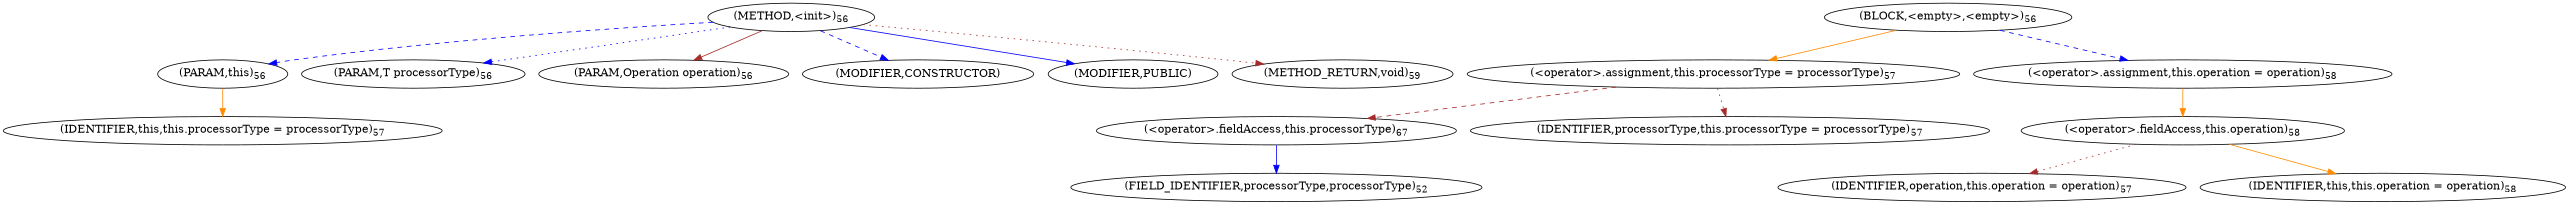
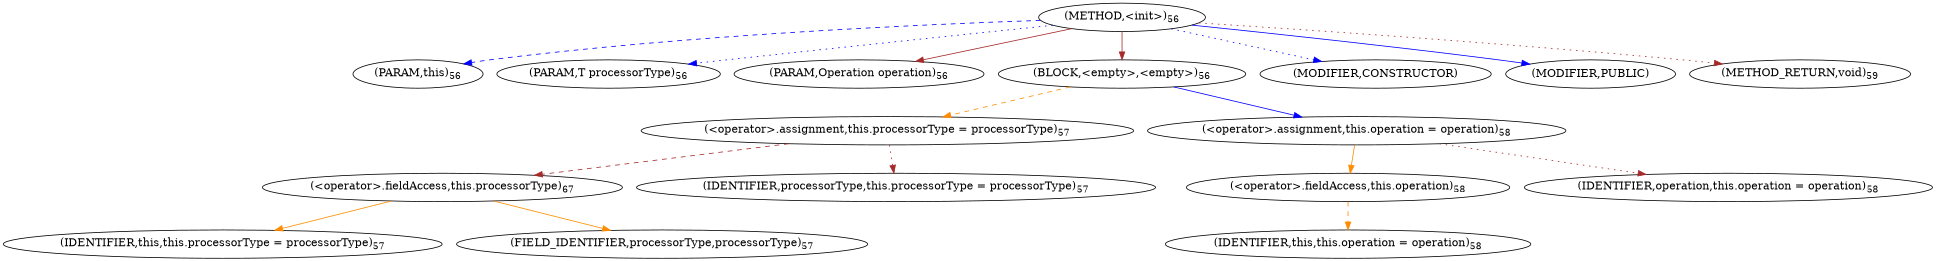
edge "(METHOD,<init>)" -> "(BLOCK,<empty>,<empty>)": added
edge "(METHOD,<init>)" -> "(MODIFIER,CONSTRUCTOR)": style dashed -> dotted
edge "(BLOCK,<empty>,<empty>)" -> "(<operator>.assignment,this.processorType = processorType)": style solid -> dashed
edge "(BLOCK,<empty>,<empty>)" -> "(<operator>.assignment,this.operation = operation)": style dashed -> solid
edge "(PARAM,this)" -> "(IDENTIFIER,this,this.processorType = processorType)": now "(<operator>.fieldAccess,this.processorType)" -> "(IDENTIFIER,this,this.processorType = processorType)"
edge "(<operator>.fieldAccess,this.processorType)" -> "(FIELD_IDENTIFIER,processorType,processorType)": color blue -> darkorange
edge "(<operator>.fieldAccess,this.operation)" -> "(IDENTIFIER,operation,this.operation = operation)": now "(<operator>.assignment,this.operation = operation)" -> "(IDENTIFIER,operation,this.operation = operation)"
edge "(<operator>.fieldAccess,this.operation)" -> "(IDENTIFIER,this,this.operation = operation)": style solid -> dashed
node "(FIELD_IDENTIFIER,processorType,processorType)": text "52" -> "57"
node "(IDENTIFIER,operation,this.operation = operation)": text "57" -> "58"
